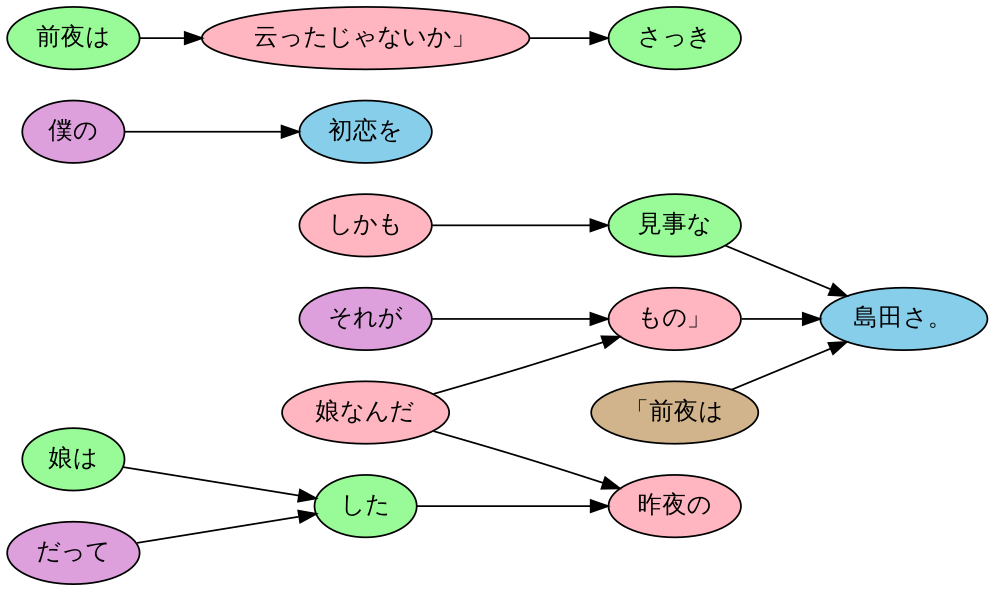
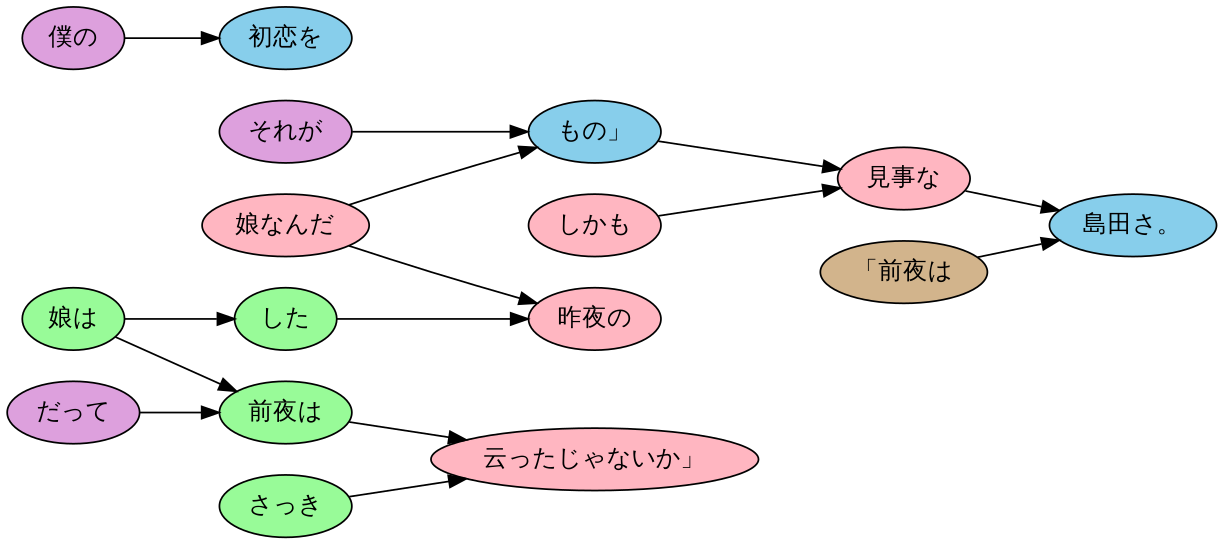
edge "云ったじゃないか」" -> "さっき": reversed
node "見事な": fillcolor palegreen -> lightpink
node "もの」": fillcolor lightpink -> skyblue
edge "もの」" -> "島田さ。": now "もの」" -> "見事な"
edge "娘は" -> "前夜は": added
edge "だって" -> "した": now "だって" -> "前夜は"
